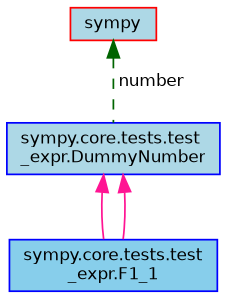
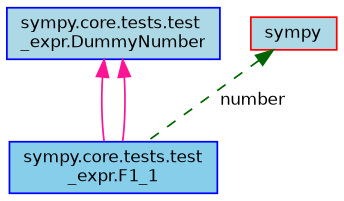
edge "sympy.core.tests.test _expr.DummyNumber" -> "sympy": now "sympy.core.tests.test _expr.F1_1" -> "sympy"
